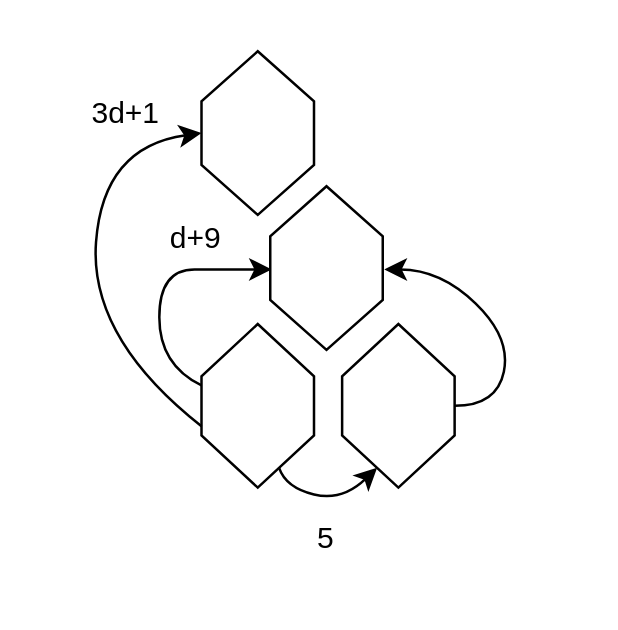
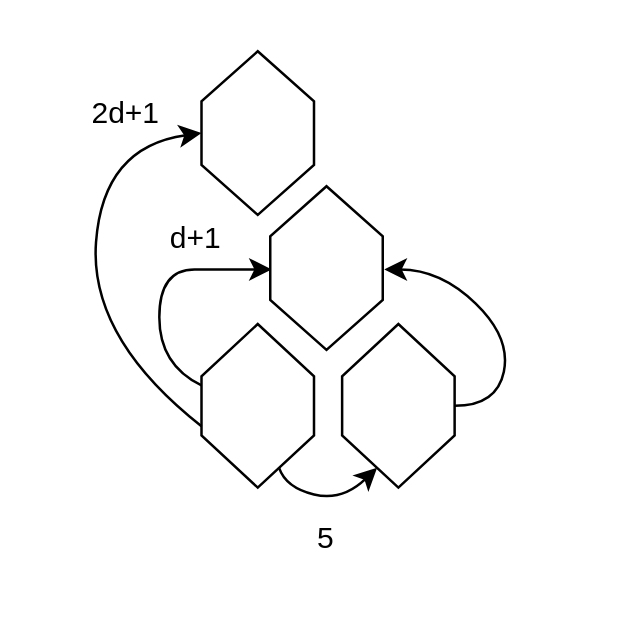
node "3d+1": label "3d+1" -> "2d+1"
node "d+9": label "d+9" -> "d+1"
